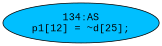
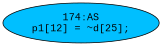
node "134:AS p1[12] = ~d[25];": label "134:AS p1[12] = ~d[25];" -> "174:AS p1[12] = ~d[25];"
